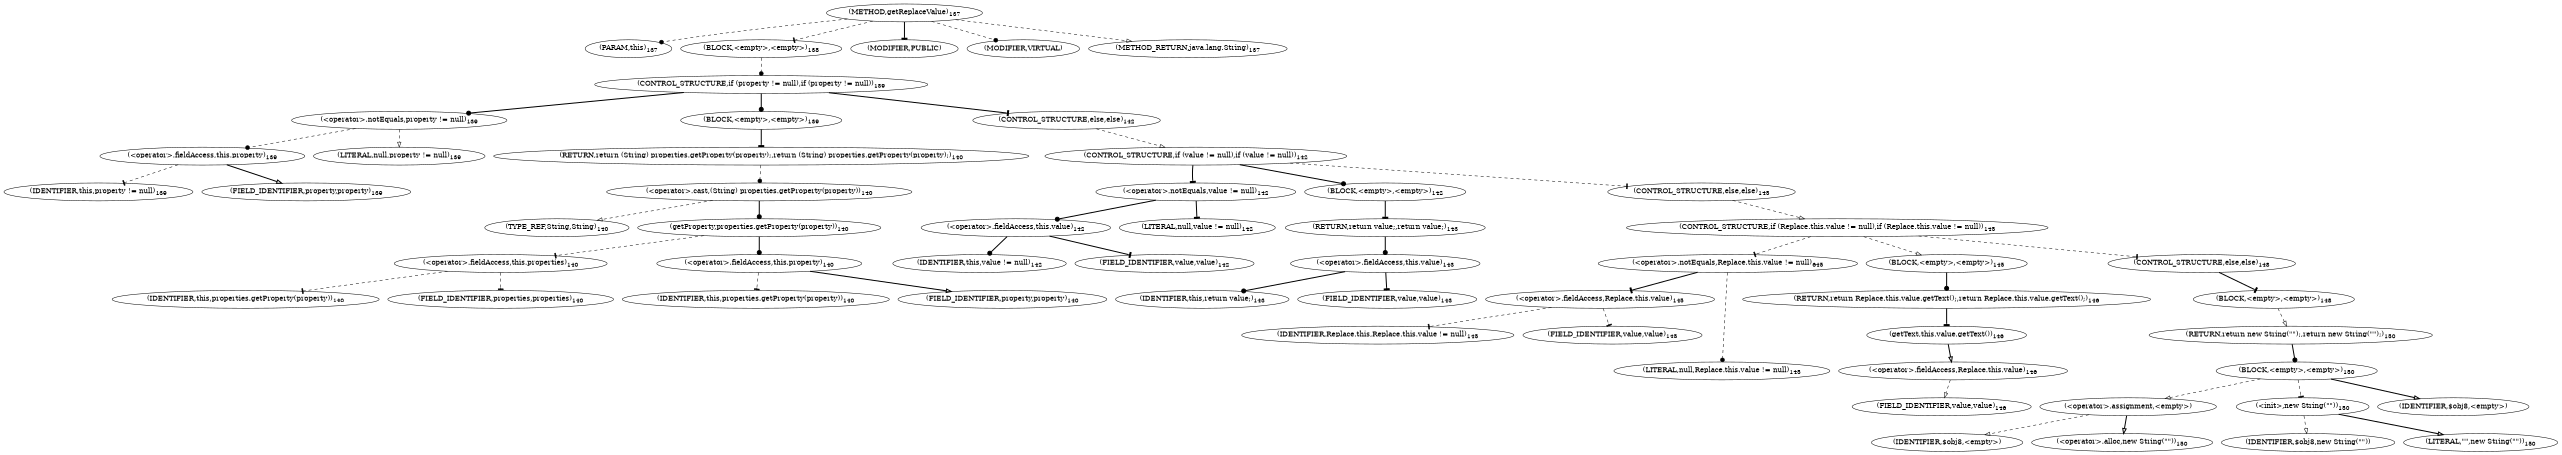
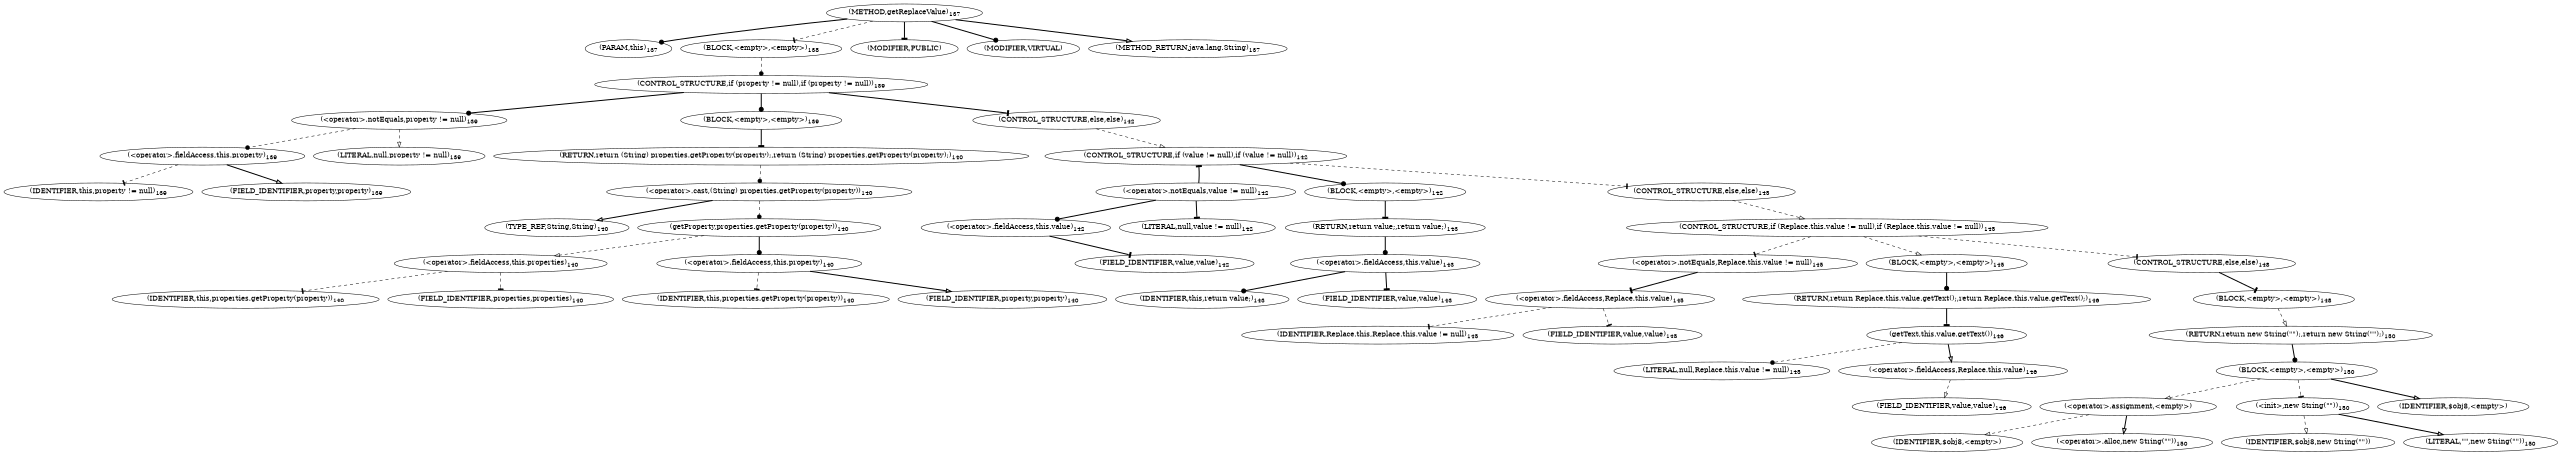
edge "(METHOD,getReplaceValue)" -> "(PARAM,this)": style dashed -> bold
edge "(METHOD,getReplaceValue)" -> "(MODIFIER,VIRTUAL)": style dashed -> bold
edge "(METHOD,getReplaceValue)" -> "(METHOD_RETURN,java.lang.String)": style dashed -> bold
edge "(CONTROL_STRUCTURE,if (value != null),if (value != null))" -> "(<operator>.notEquals,value != null)": reversed
edge "(<operator>.cast,(String) properties.getProperty(property))" -> "(getProperty,properties.getProperty(property))": style bold -> dashed
edge "(<operator>.cast,(String) properties.getProperty(property))" -> "(TYPE_REF,String,String)": style dashed -> bold
edge "(getProperty,properties.getProperty(property))" -> "(<operator>.fieldAccess,this.properties)": arrowhead tee -> onormal
node "(<operator>.notEquals,Replace.this.value != null)": text "645" -> "145"
node "(IDENTIFIER,this,value != null)": removed
edge "(<operator>.notEquals,Replace.this.value != null)" -> "(LITERAL,null,Replace.this.value != null)": now "(getText,this.value.getText())" -> "(LITERAL,null,Replace.this.value != null)"
